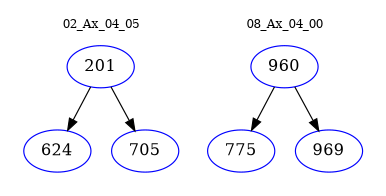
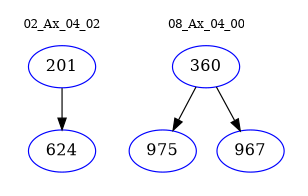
cluster "02_Ax_04_05": label "02_Ax_04_05" -> "02_Ax_04_02"
node "960": label "960" -> "360"
node "705": removed
node "775": label "775" -> "975"
node "969": label "969" -> "967"
